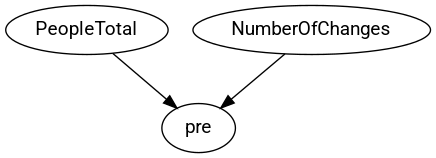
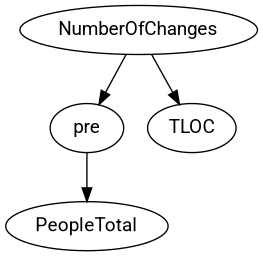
edge "PeopleTotal" -> "pre": reversed
node "TLOC": added
